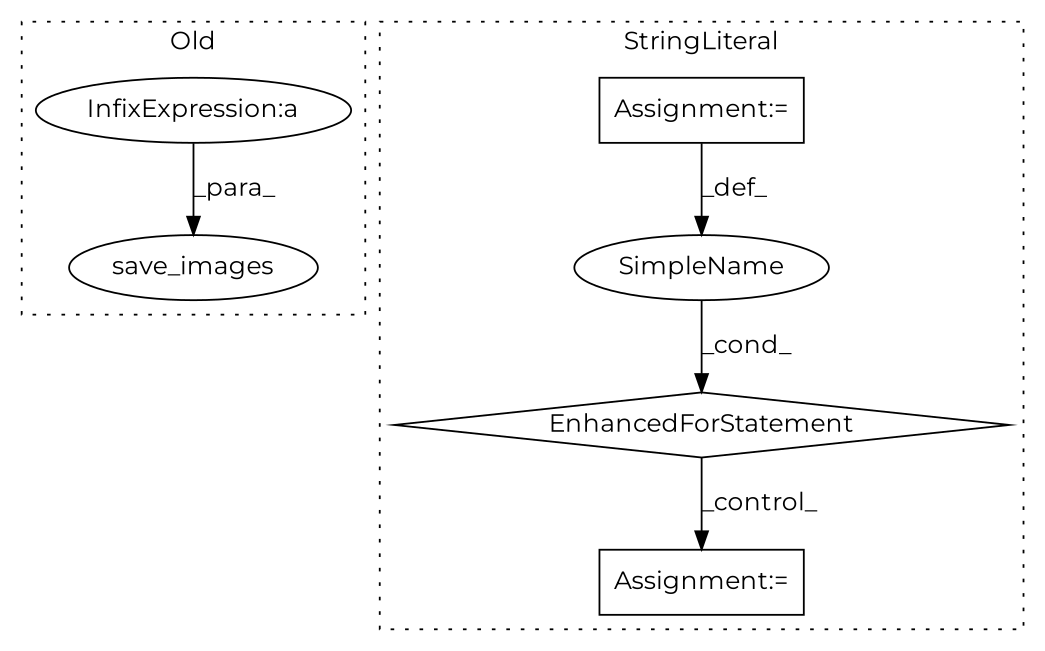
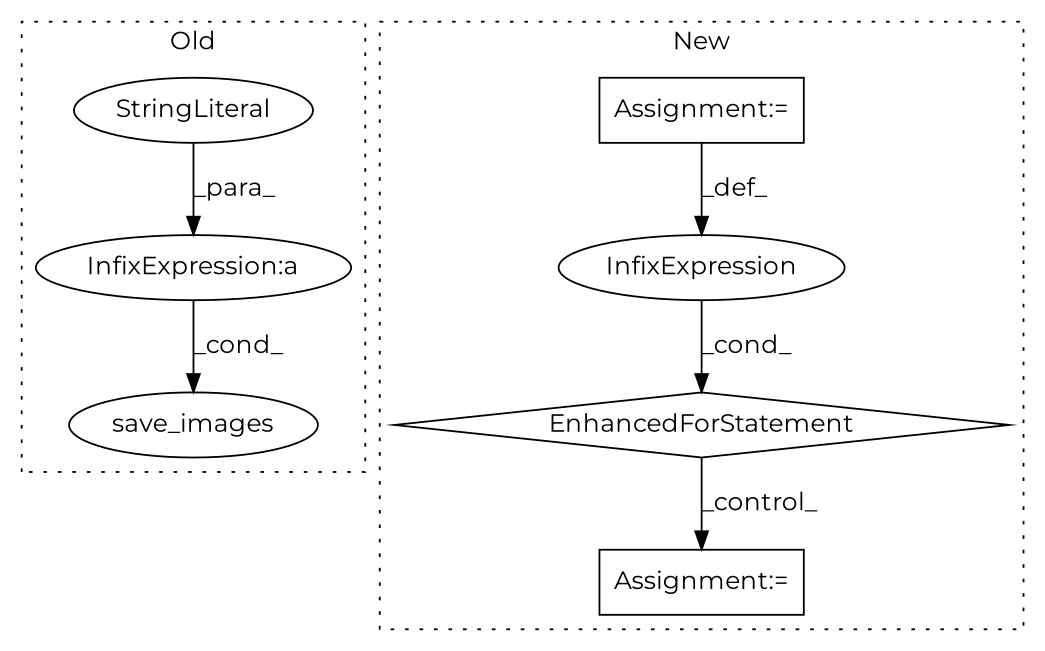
cluster "StringLiteral": label "StringLiteral" -> "New"
node "StringLiteral": added
edge "InfixExpression:a" -> "save_images": label "_para_" -> "_cond_"
node "SimpleName": label "SimpleName" -> "InfixExpression"
